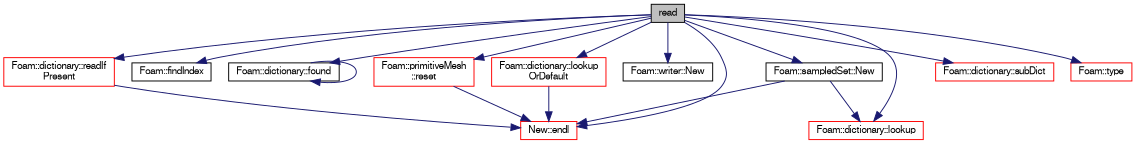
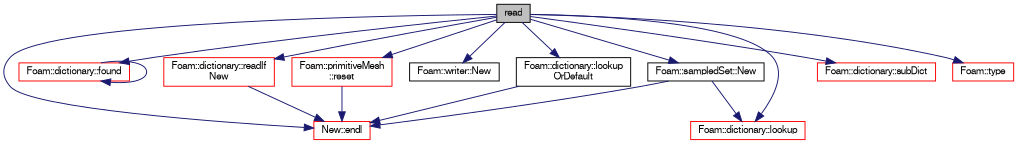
node "Foam::dictionary::readIf Present": label "Foam::dictionary::readIf Present" -> "Foam::dictionary::readIf New"
node "Foam::findIndex": removed
node "Foam::dictionary::found": color black -> red
node "Foam::dictionary::lookup OrDefault": color red -> black
